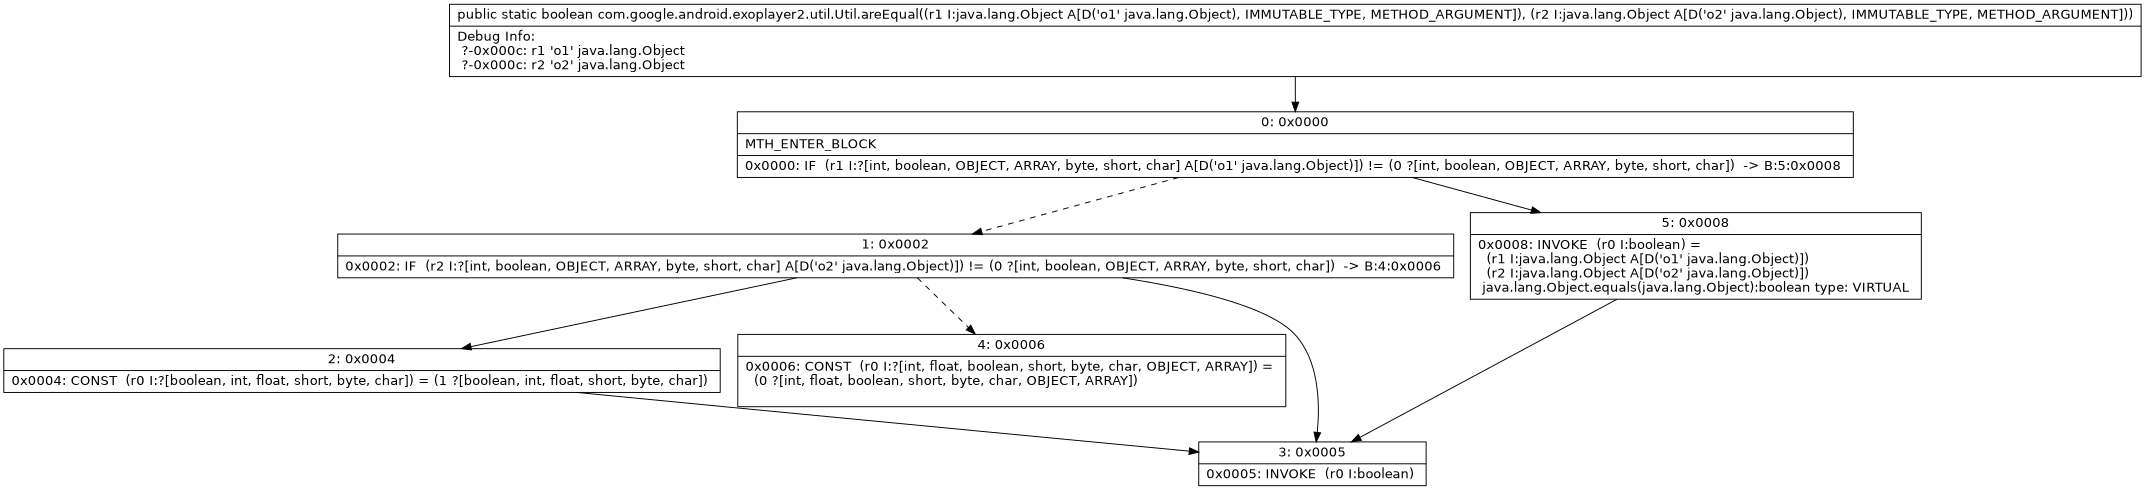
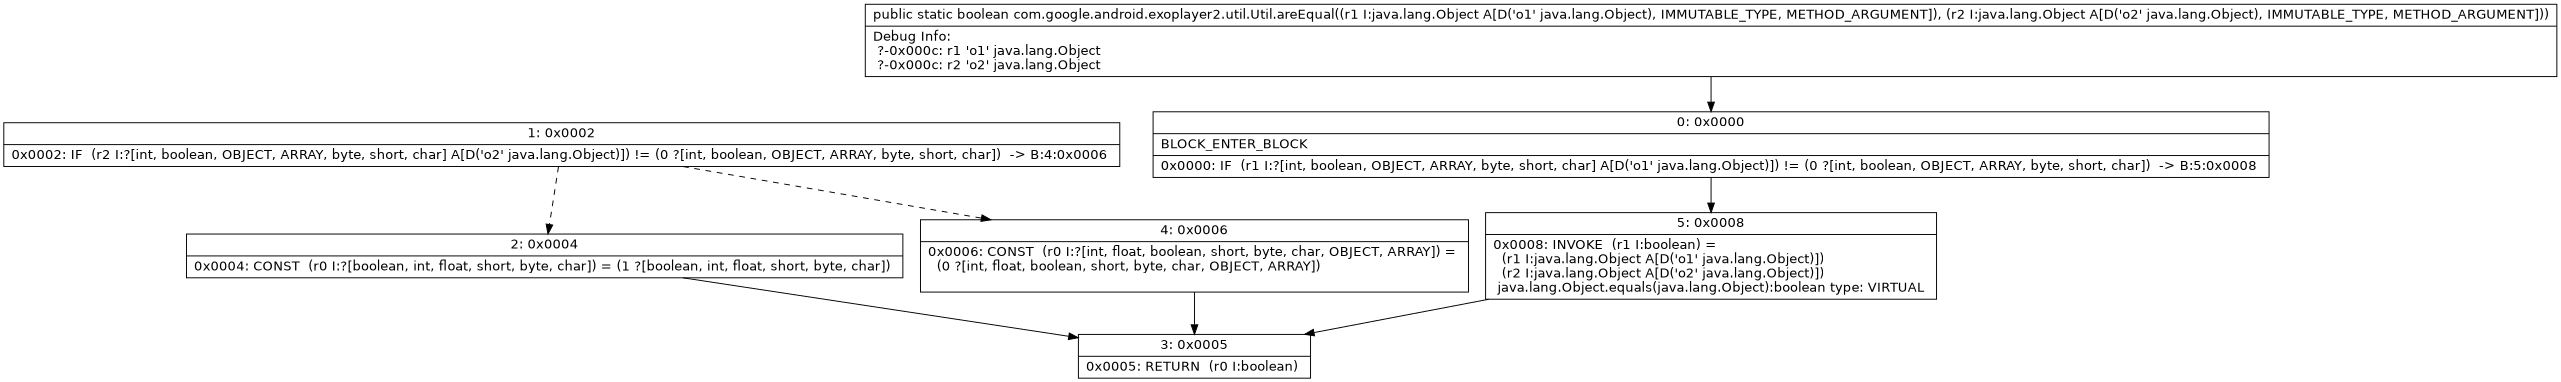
node "0: 0x0000": text "MTH_ENTER_BLOCK" -> "BLOCK_ENTER_BLOCK"
edge "0: 0x0000" -> "1: 0x0002": removed
node "5: 0x0008": text "0x0008: INVOKE  (r0 I:boolean) =" -> "0x0008: INVOKE  (r1 I:boolean) ="
edge "1: 0x0002" -> "2: 0x0004": style solid -> dashed
edge "1: 0x0002" -> "3: 0x0005": now "4: 0x0006" -> "3: 0x0005"
node "3: 0x0005": text "0x0005: INVOKE  (r0 I:boolean)" -> "0x0005: RETURN  (r0 I:boolean)"
